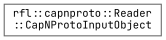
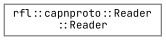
node "rfl::capnproto::Reader ::CapNProtoInputObject": label "rfl::capnproto::Reader ::CapNProtoInputObject" -> "rfl::capnproto::Reader ::Reader"
